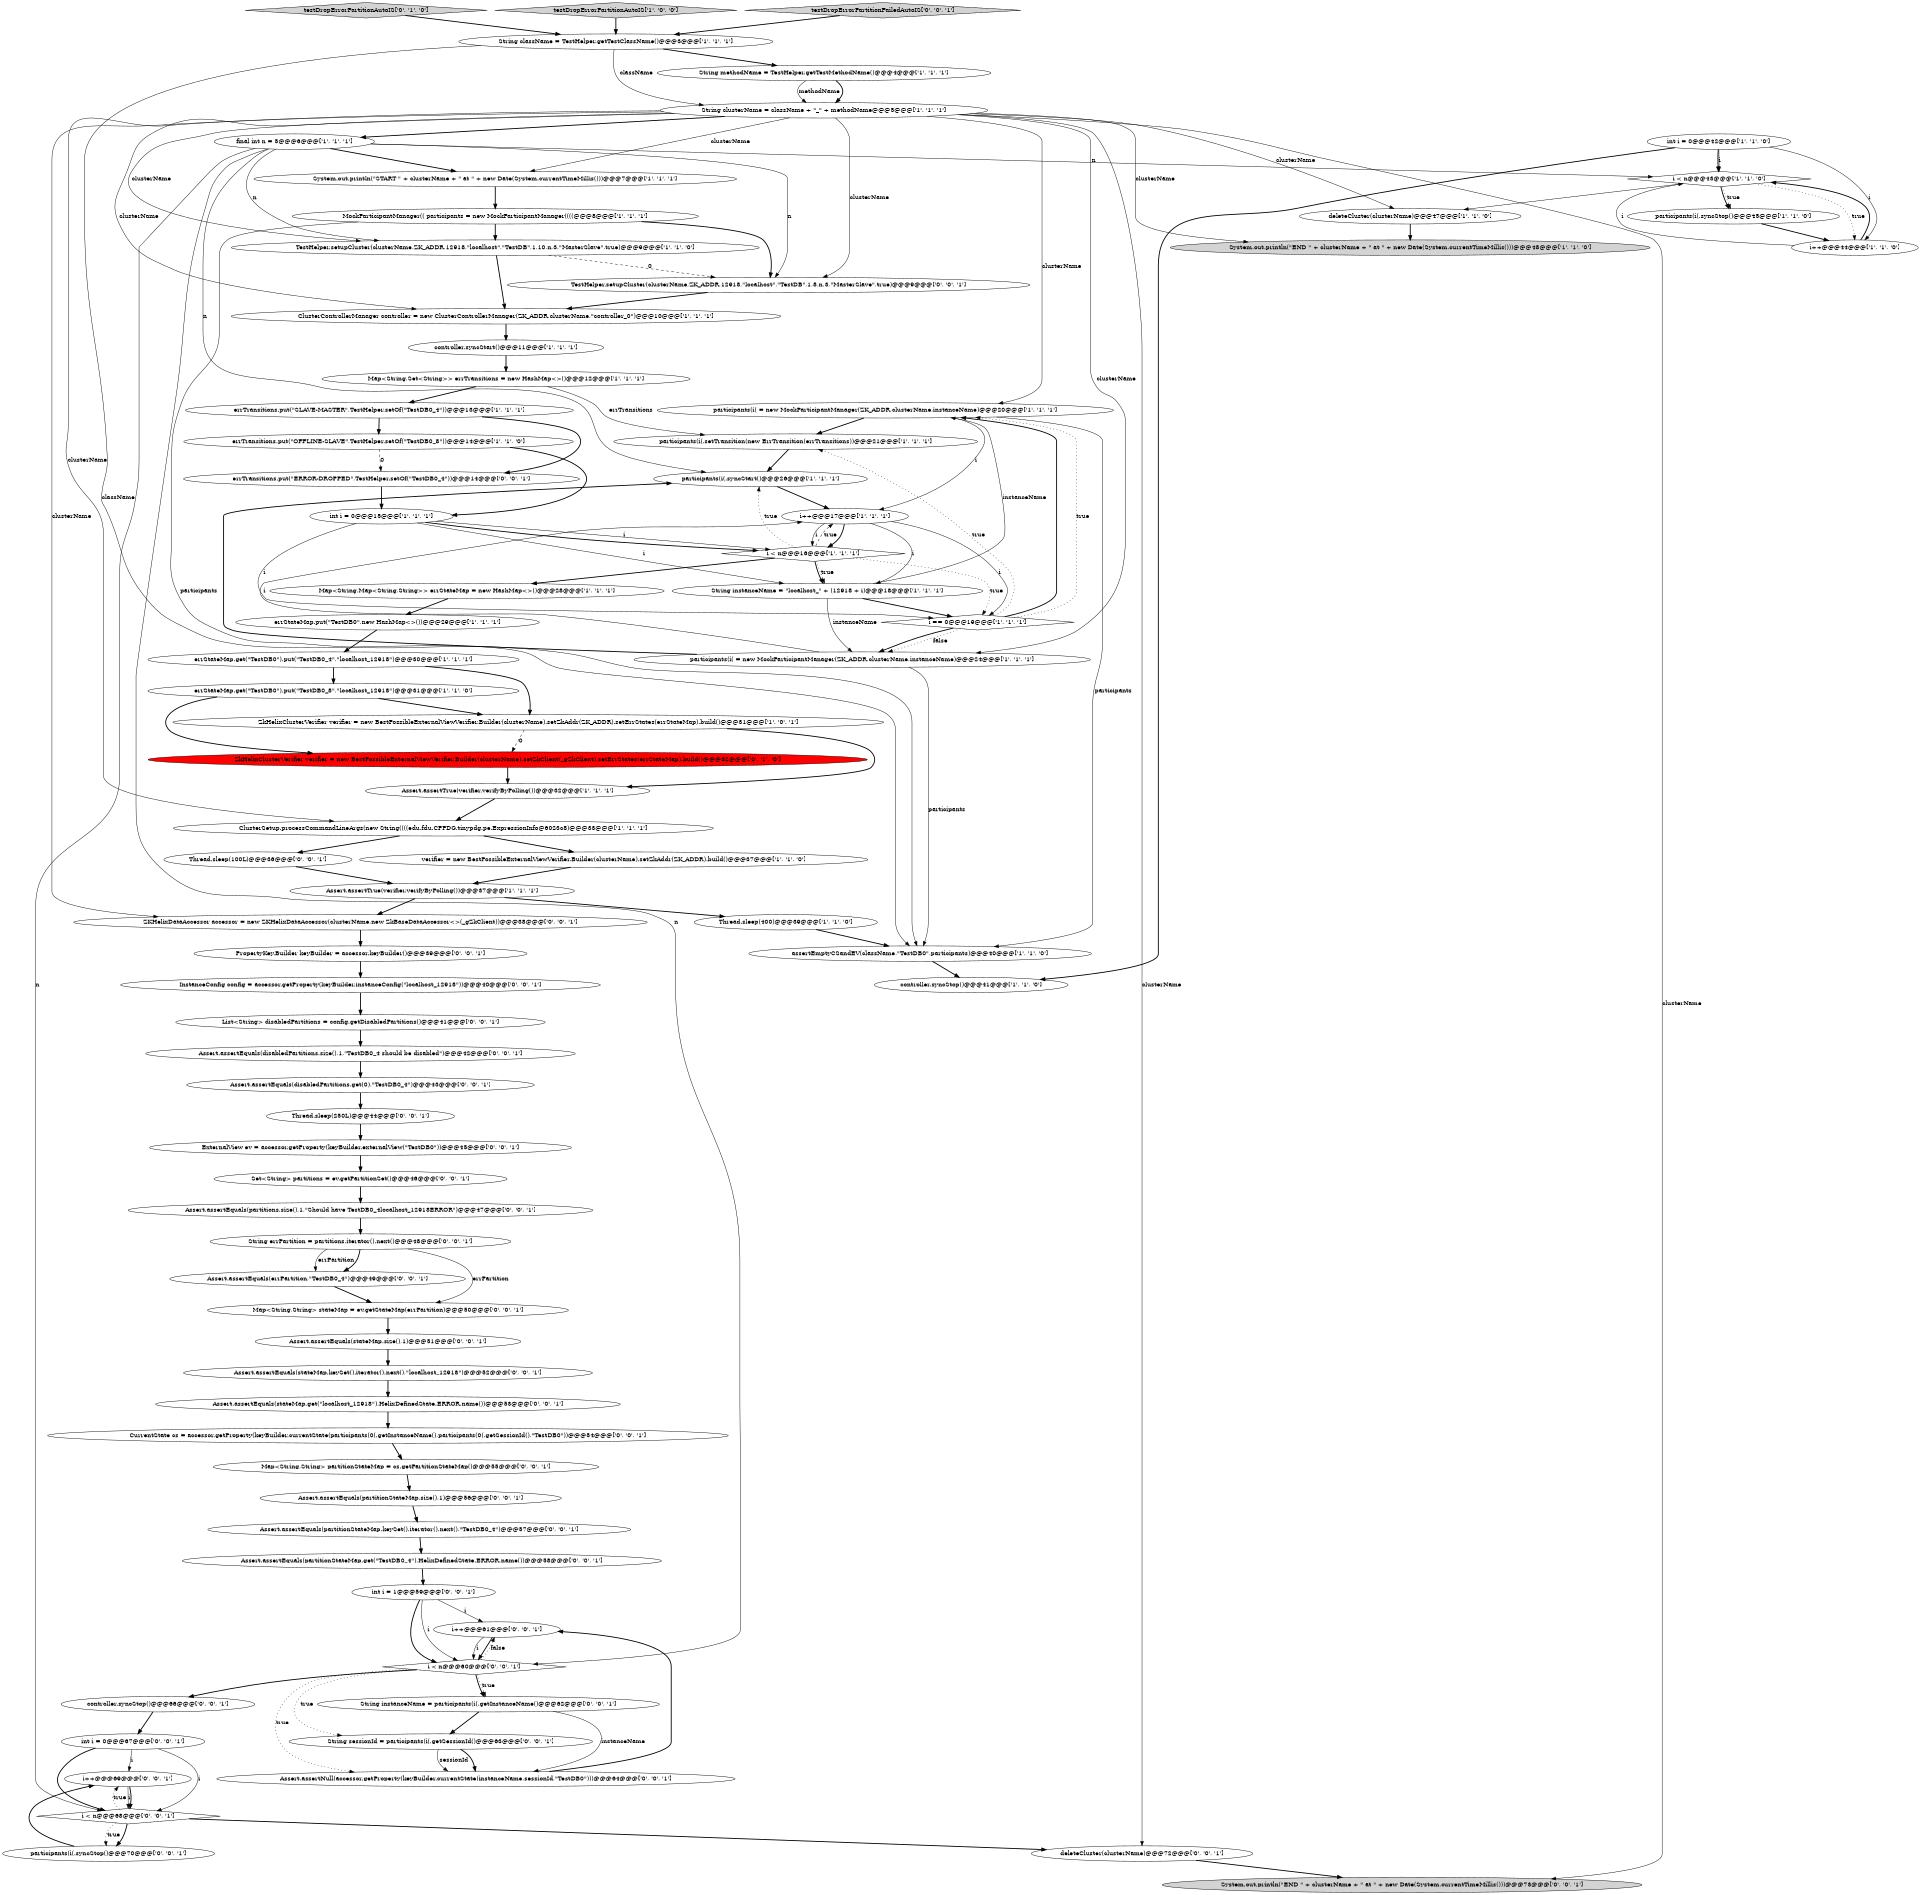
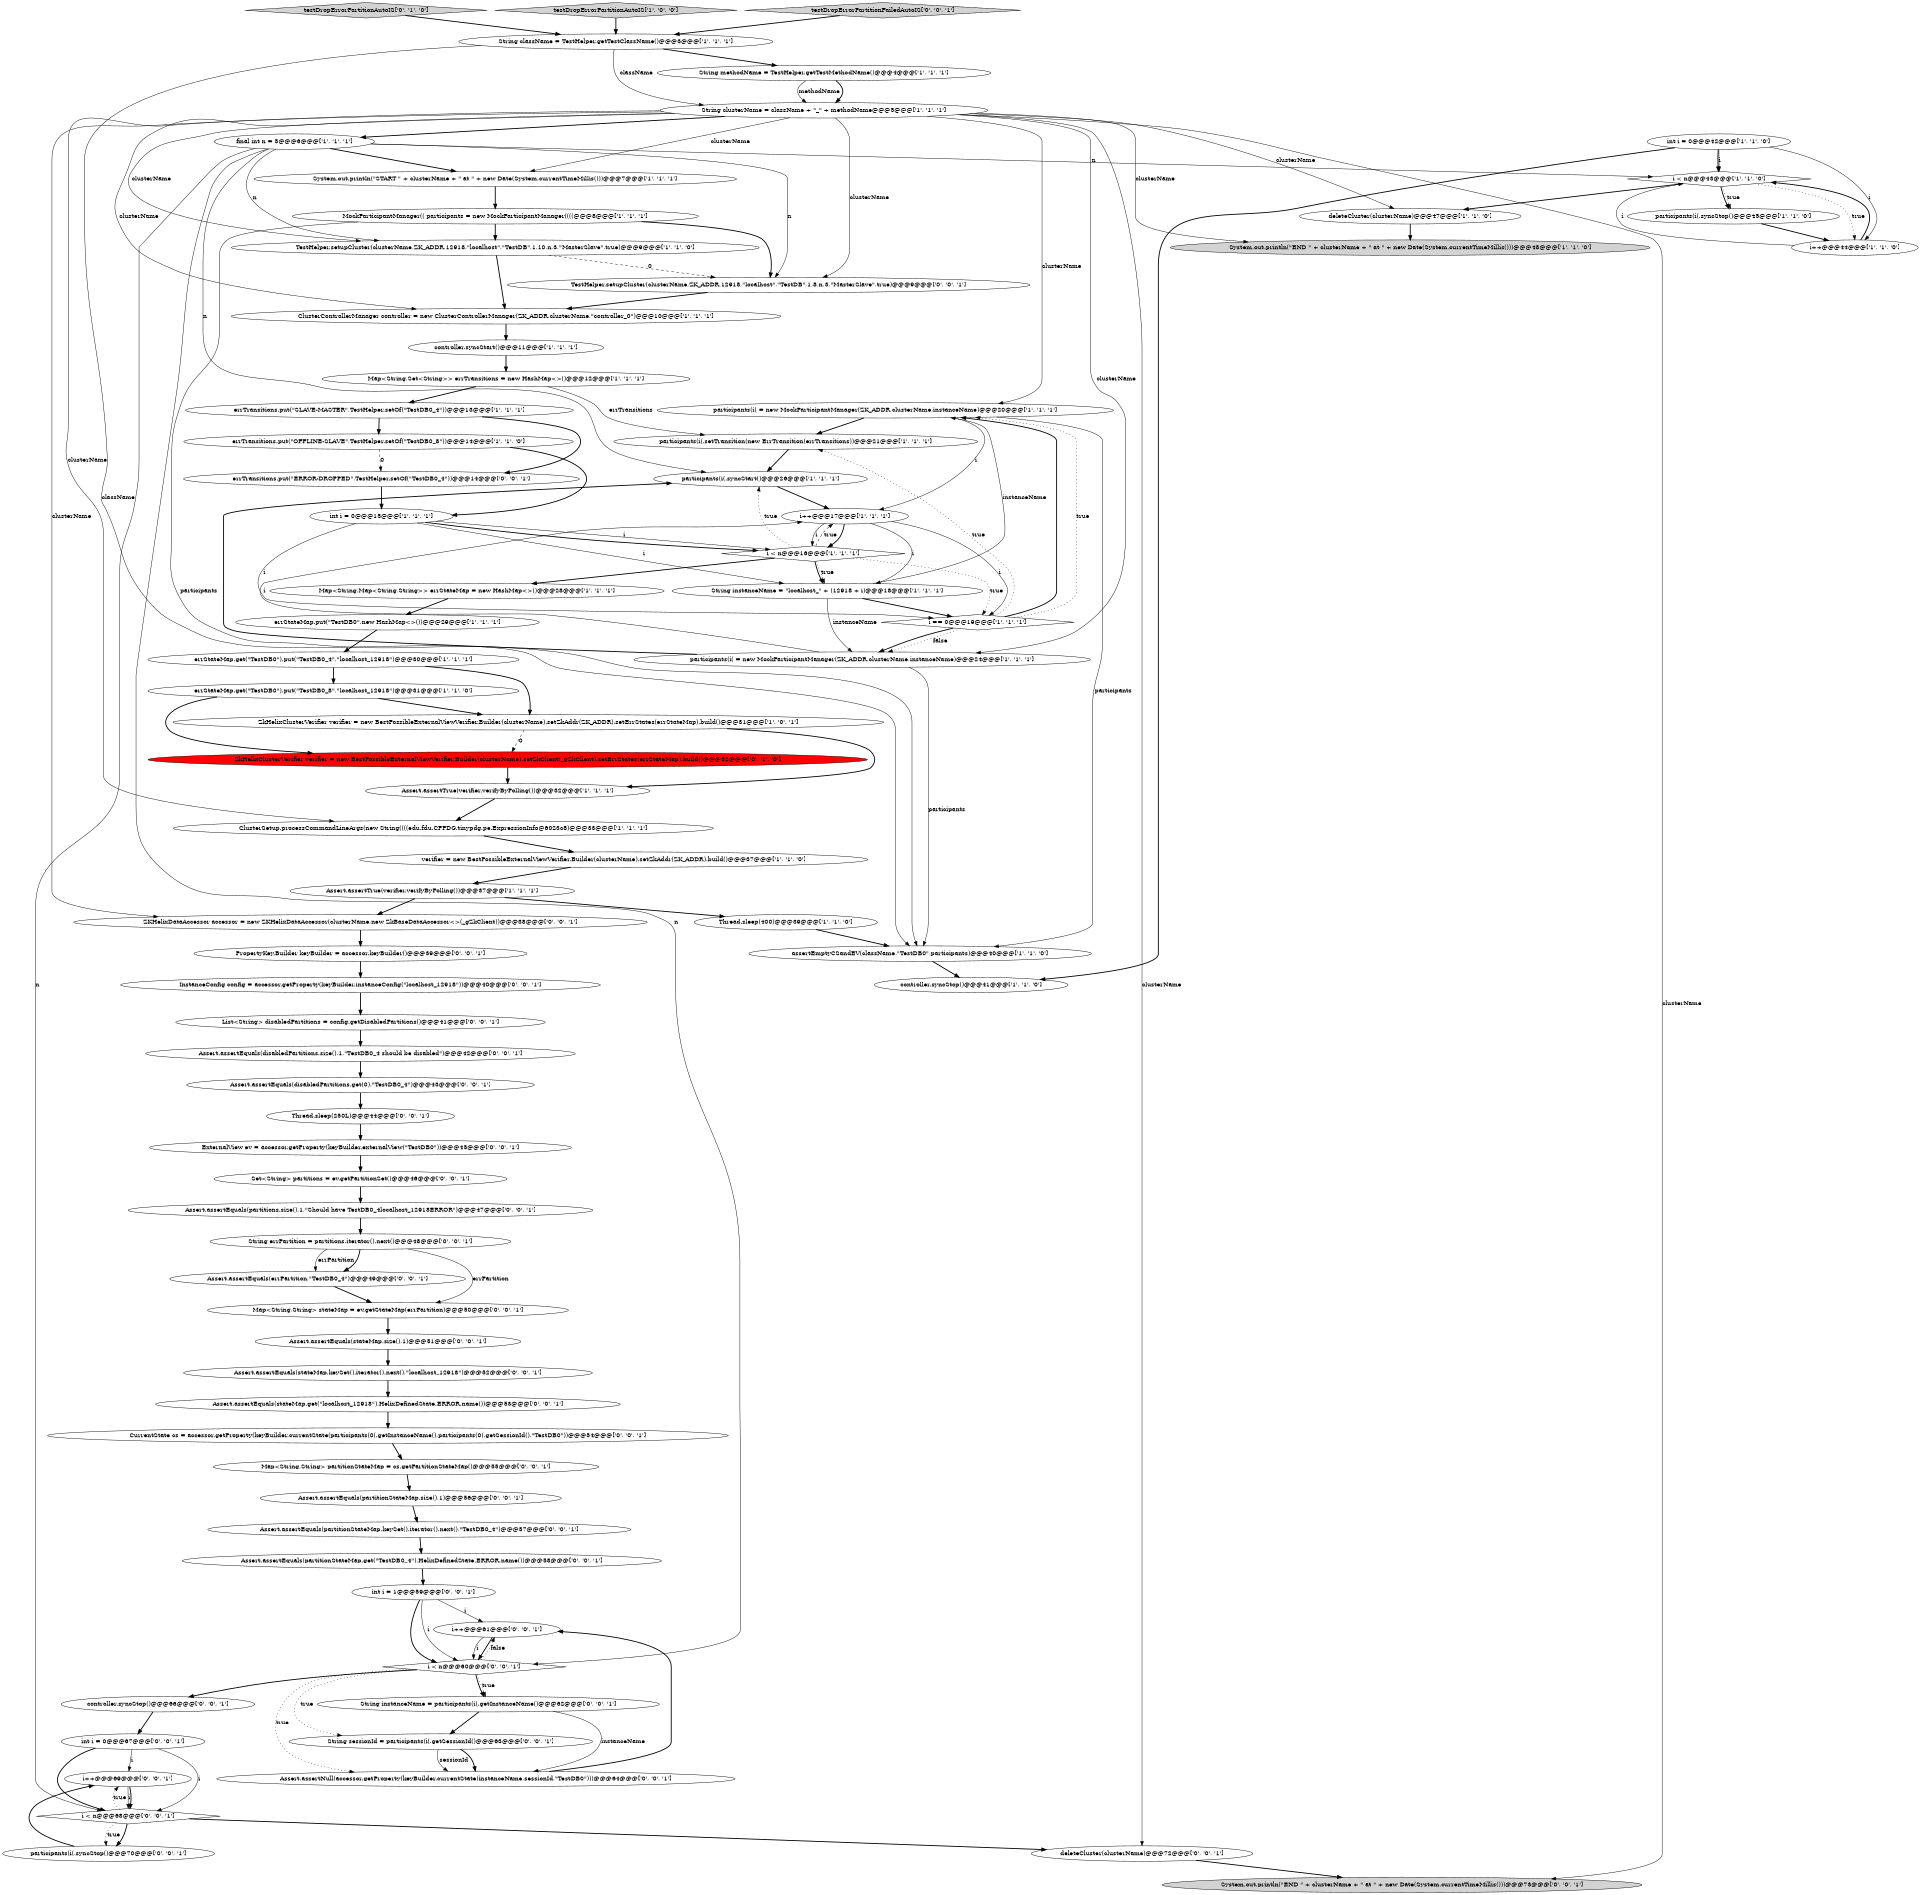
edge "i < n@@@43@@@['1', '1', '0']" -> "deleteCluster(clusterName)@@@47@@@['1', '1', '0']": style solid -> bold
node "Thread.sleep(100L)@@@36@@@['0', '0', '1']": removed
